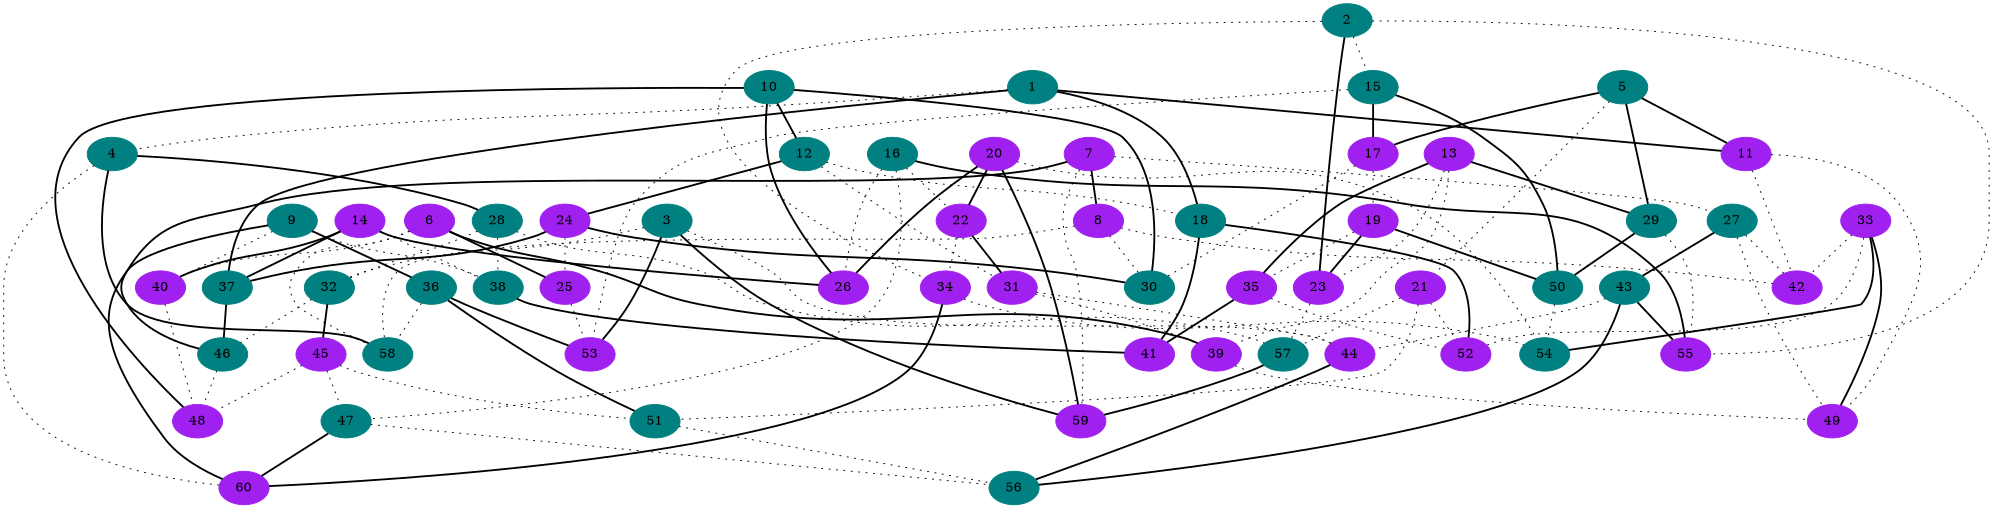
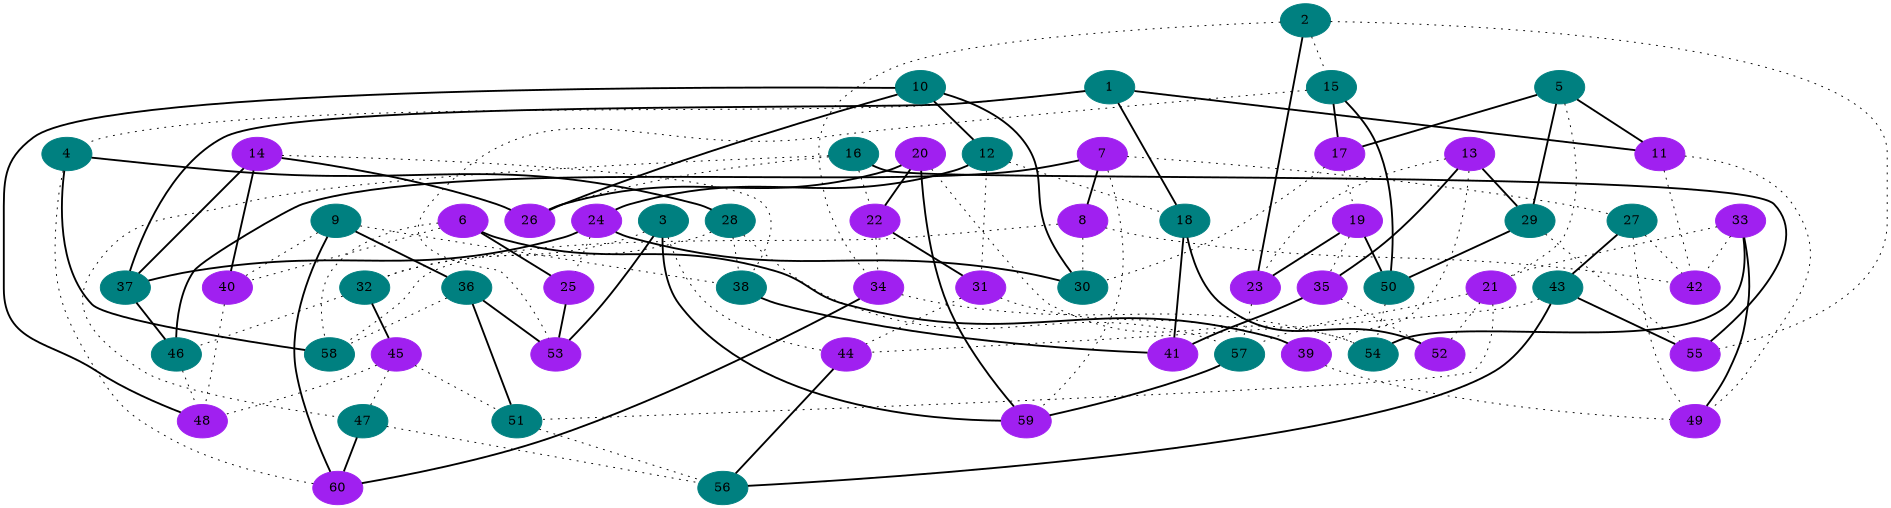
edge "25" -- "53": style dotted -> bold
edge "33" -- "52": now "33" -- "21"
